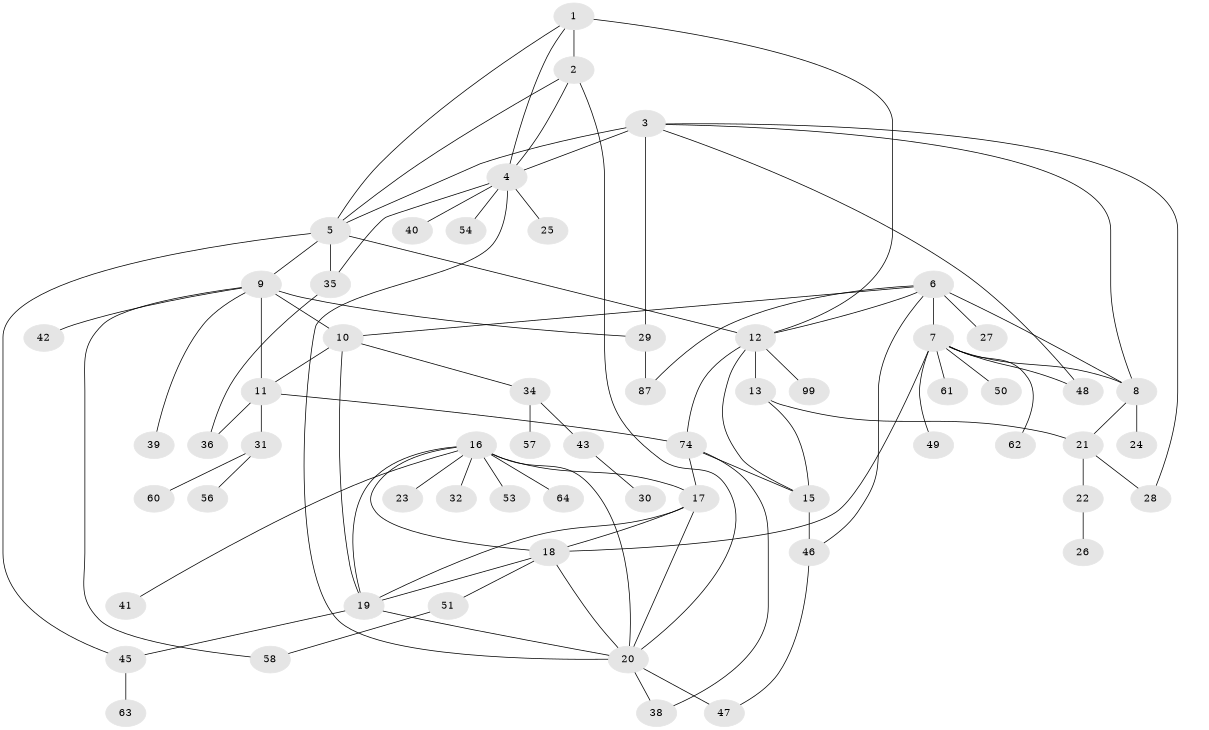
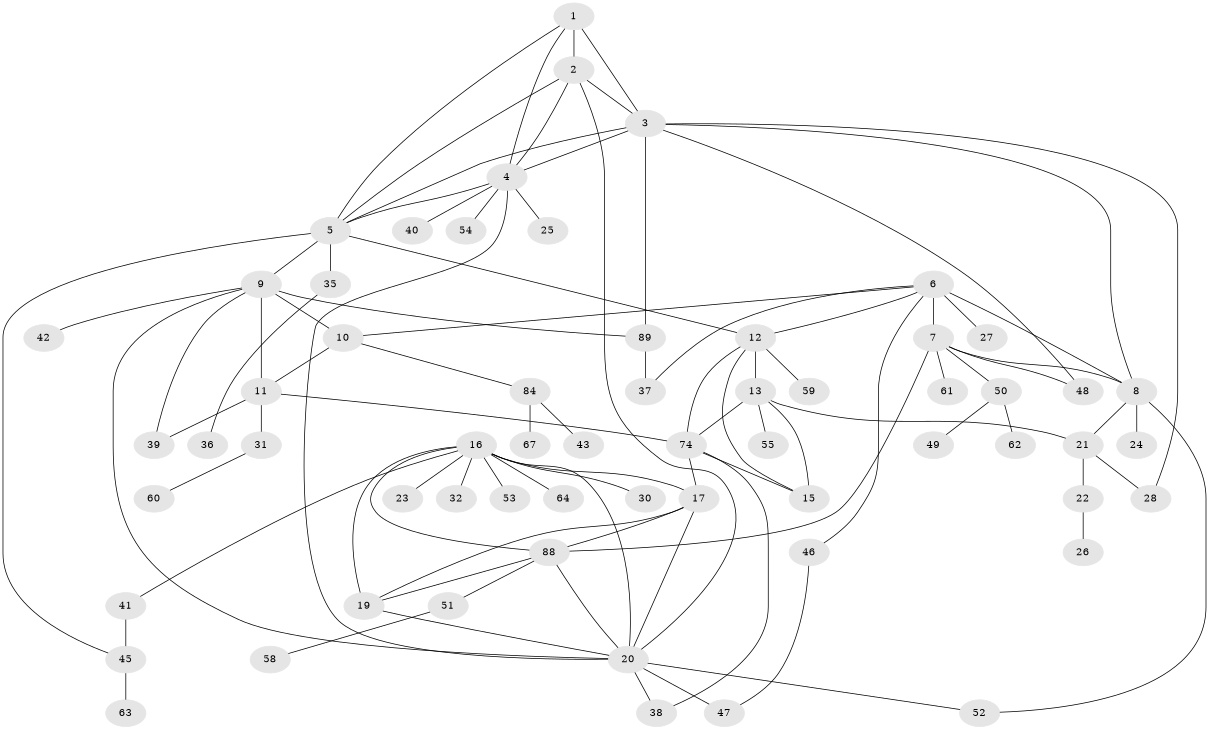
edge "2" -- "3": added
edge "1" -- "12": now "1" -- "3"
edge "4" -- "35": now "4" -- "5"
node "29": label "29" -> "89"
edge "7" -- "62": now "50" -- "62"
node "34": label "34" -> "84"
node "87": label "87" -> "37"
node "99": label "99" -> "59"
edge "7" -- "49": now "50" -- "49"
edge "11" -- "36": now "11" -- "39"
edge "13" -- "74": added
node "57": label "57" -> "67"
node "55": added
edge "43" -- "30": now "16" -- "30"
edge "10" -- "19": removed
edge "9" -- "58": now "9" -- "20"
node "56": removed
edge "15" -- "46": removed
node "18": label "18" -> "88"
edge "19" -- "45": now "41" -- "45"
node "52": added
